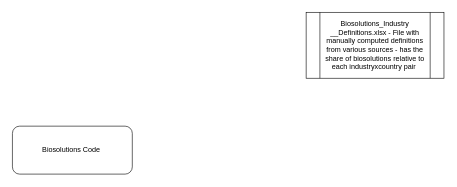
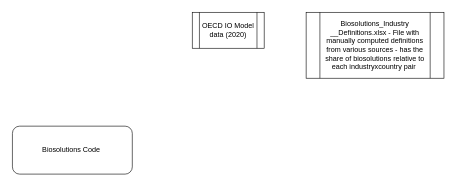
node "OECD IO Model data (2020)": added
